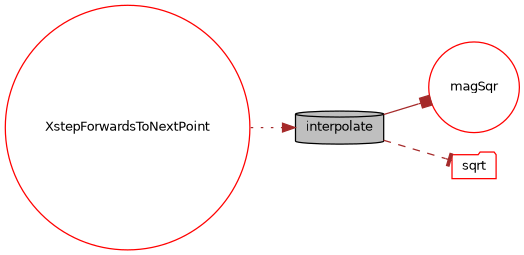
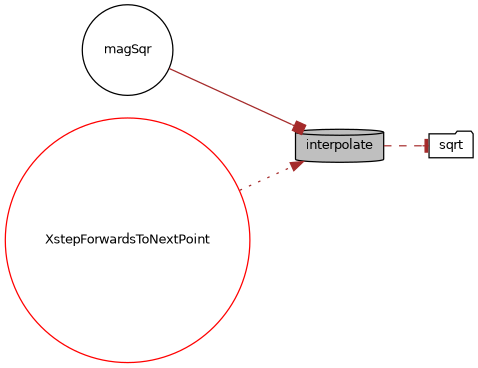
node "magSqr": color red -> black
edge "interpolate" -> "magSqr": reversed
node "sqrt": color red -> black
